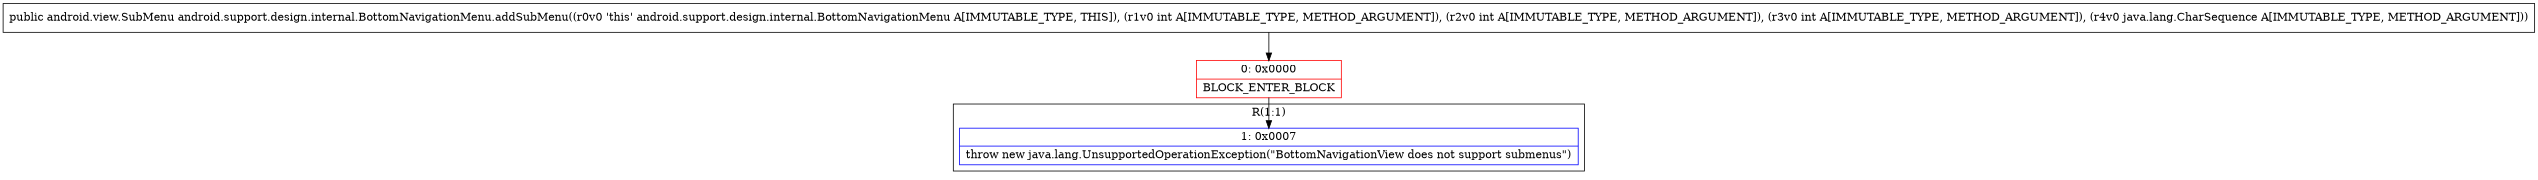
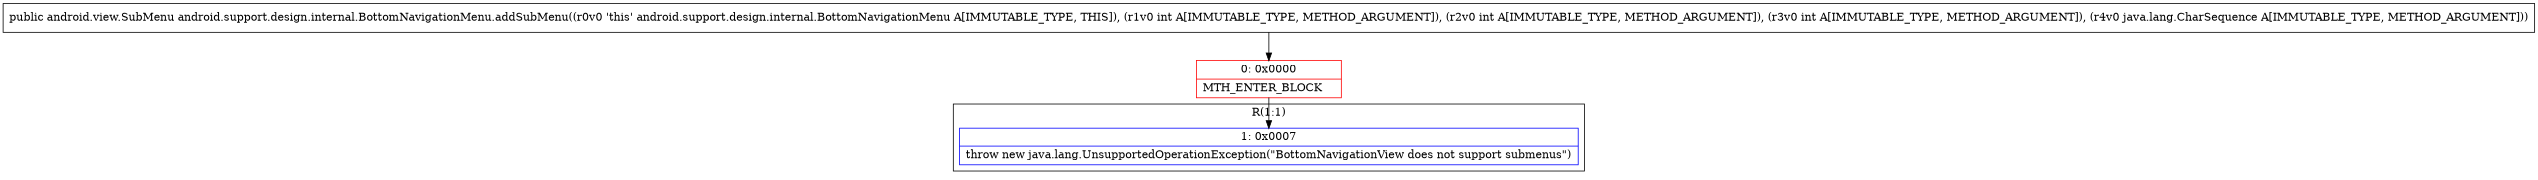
node "0: 0x0000": text "BLOCK_ENTER_BLOCK" -> "MTH_ENTER_BLOCK"
